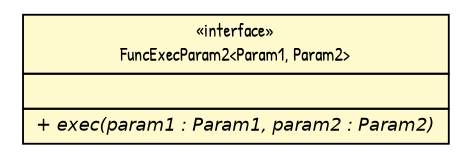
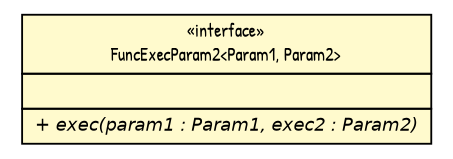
node "FuncExecParam2<Param1, Param2>": text "+ exec(param1 : Param1, param2 : Param2)" -> "+ exec(param1 : Param1, exec2 : Param2)"
